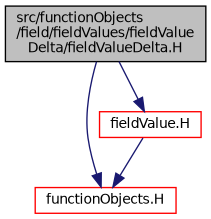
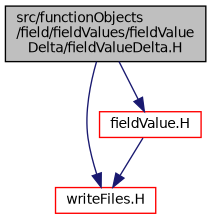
node "functionObjects.H": label "functionObjects.H" -> "writeFiles.H"
